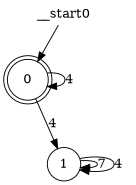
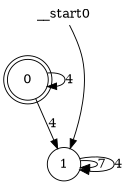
edge "__start0" -> "0": now "__start0" -> "1"
